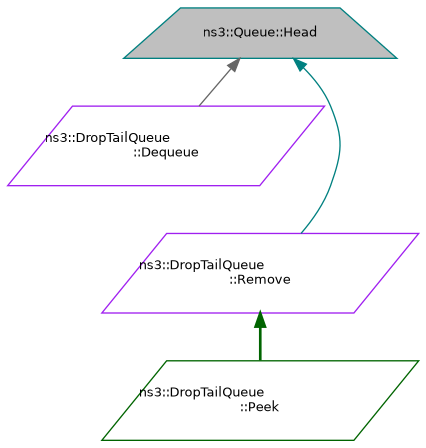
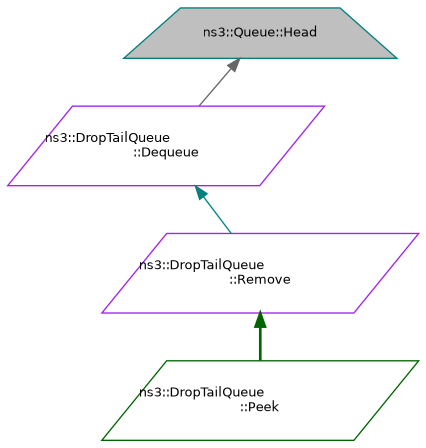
edge "ns3::DropTailQueue ::Remove" -> "ns3::Queue::Head": now "ns3::DropTailQueue ::Remove" -> "ns3::DropTailQueue ::Dequeue"
